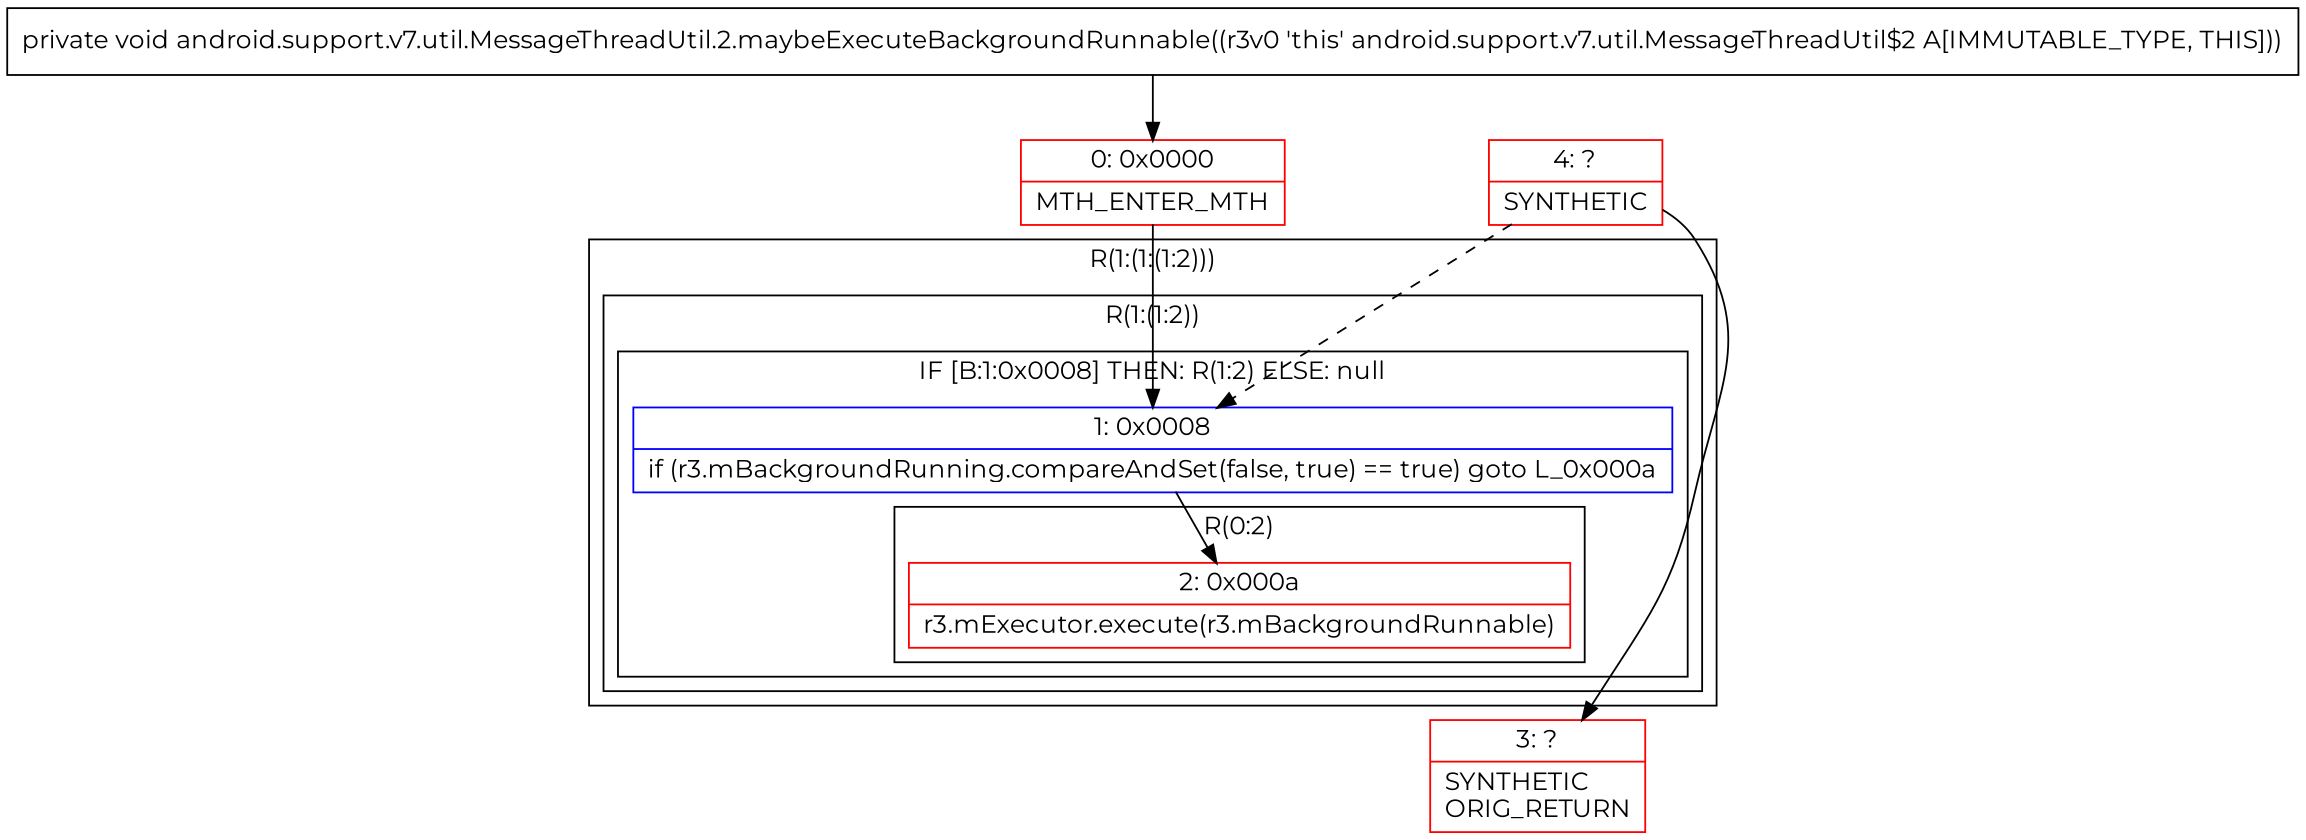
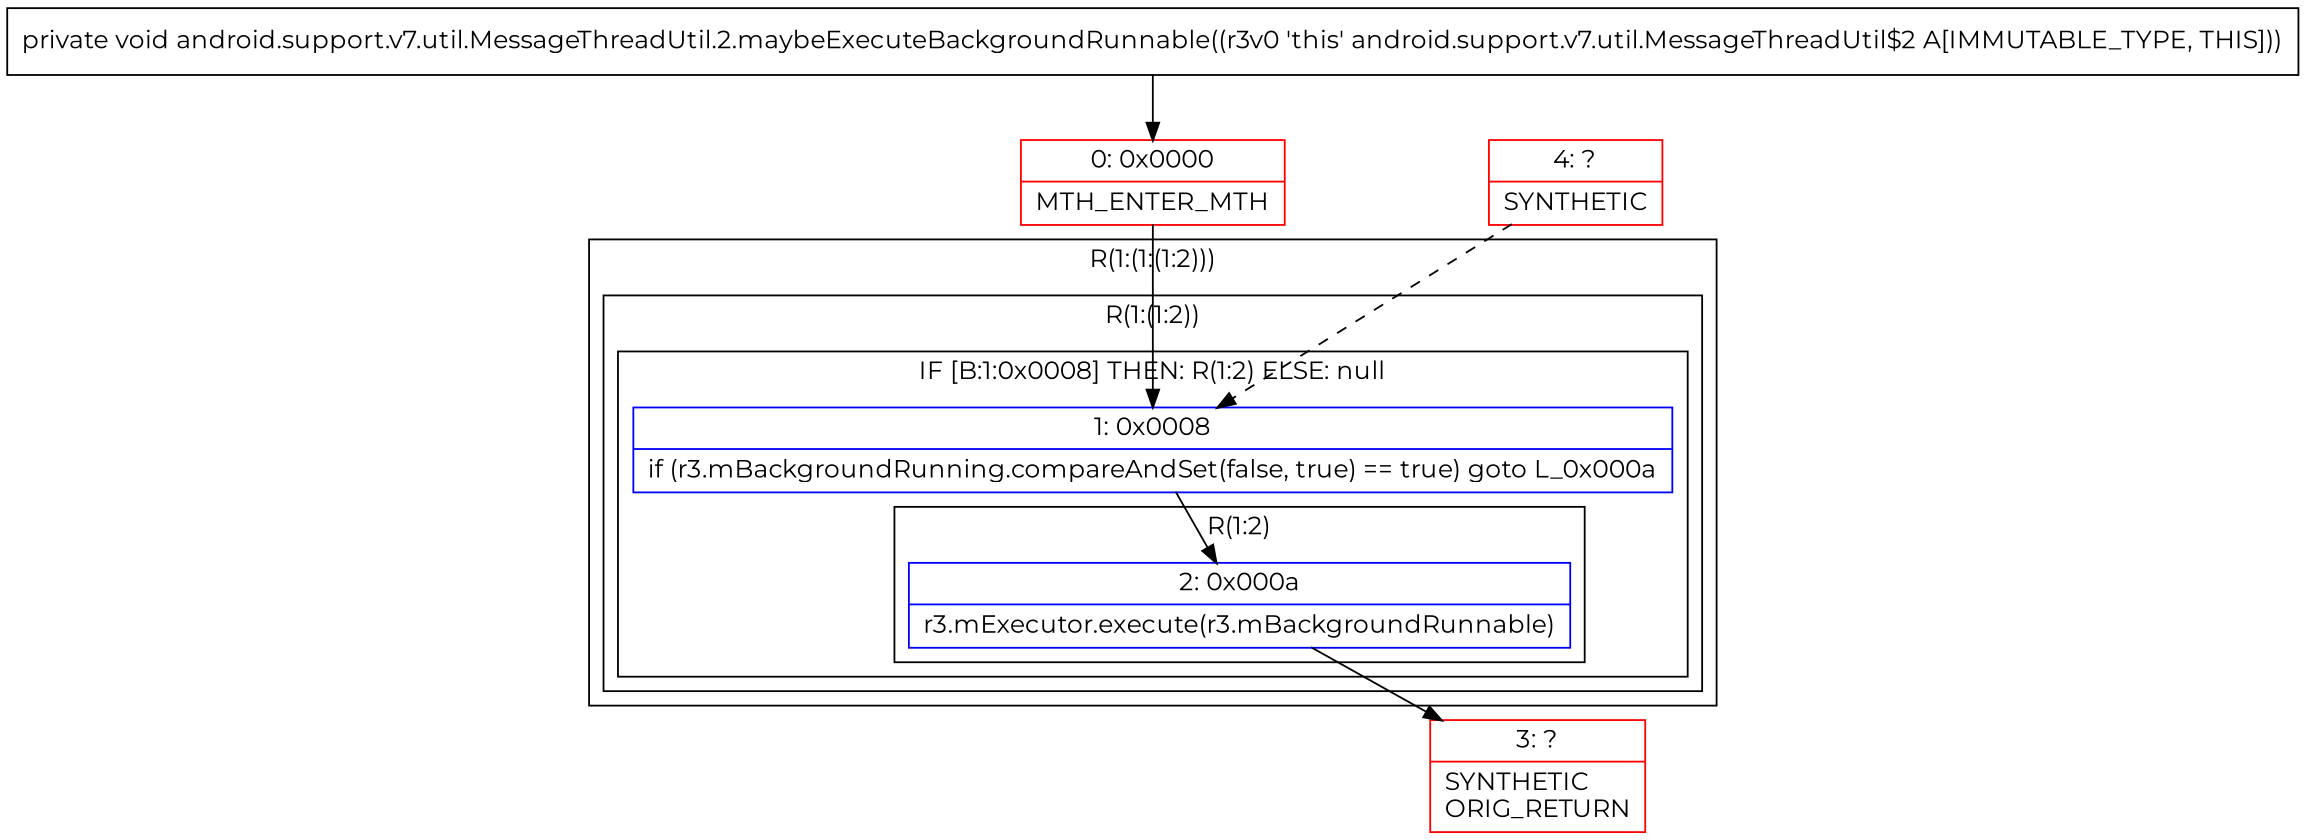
cluster "R(0:2)": label "R(0:2)" -> "R(1:2)"
edge "4: ?" -> "3: ?": now "2: 0x000a" -> "3: ?"
node "2: 0x000a": color red -> blue
